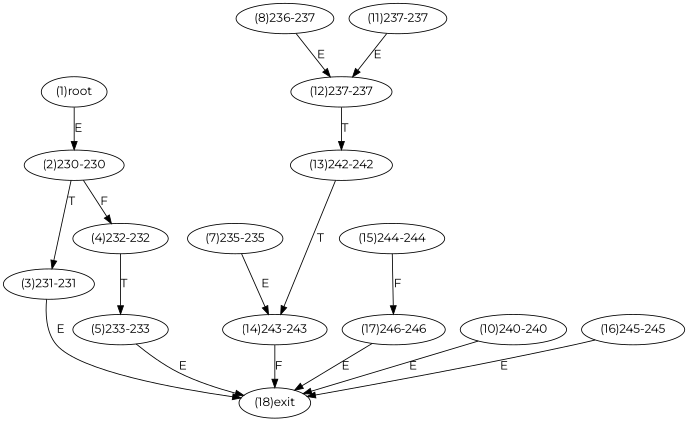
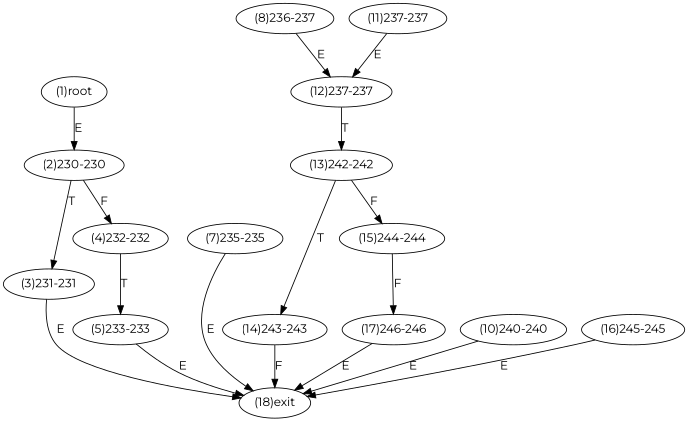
edge "(13)242-242" -> "(15)244-244": added, label "F"
edge "(7)235-235" -> "(14)243-243": now "(7)235-235" -> "(18)exit"
